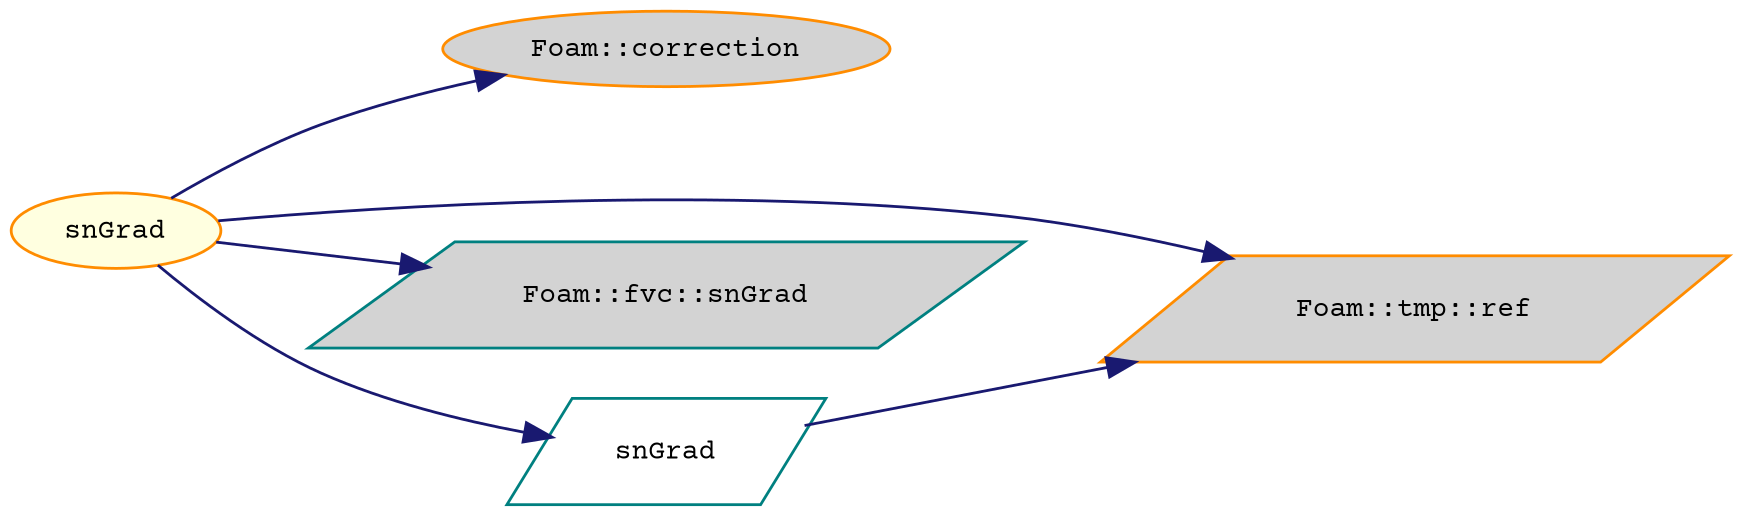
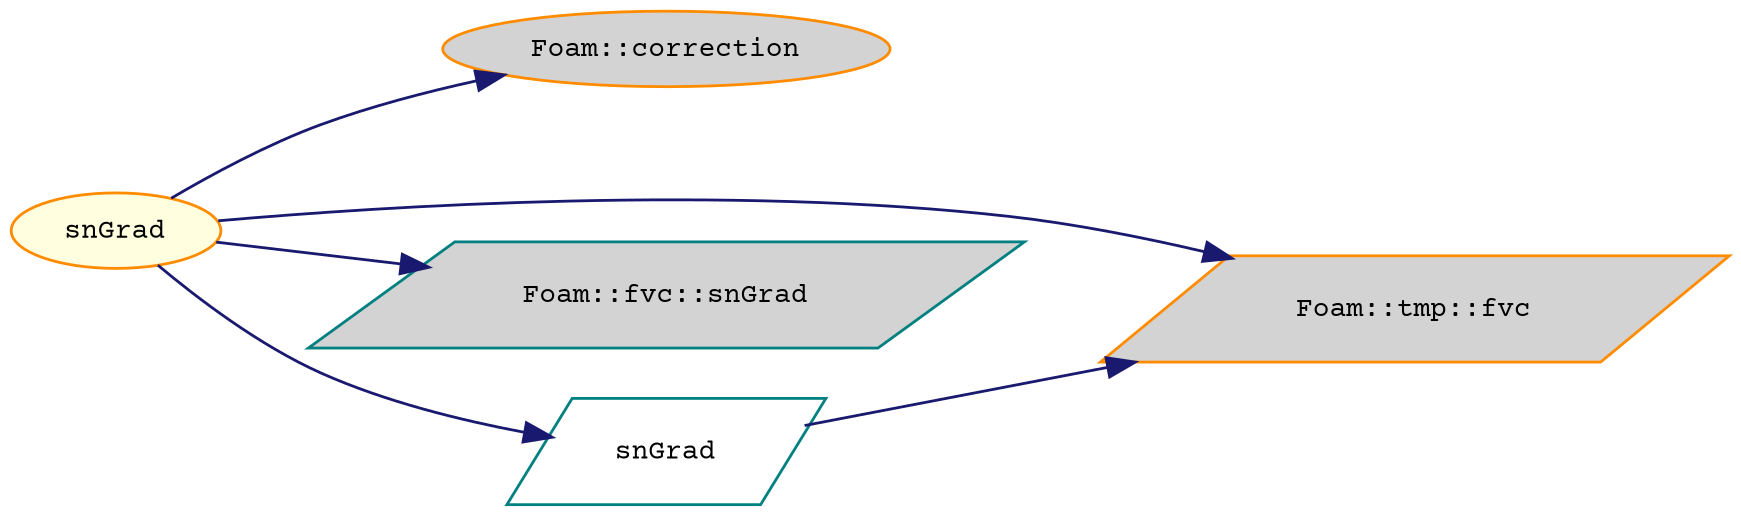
node "Foam::tmp::ref": label "Foam::tmp::ref" -> "Foam::tmp::fvc"
